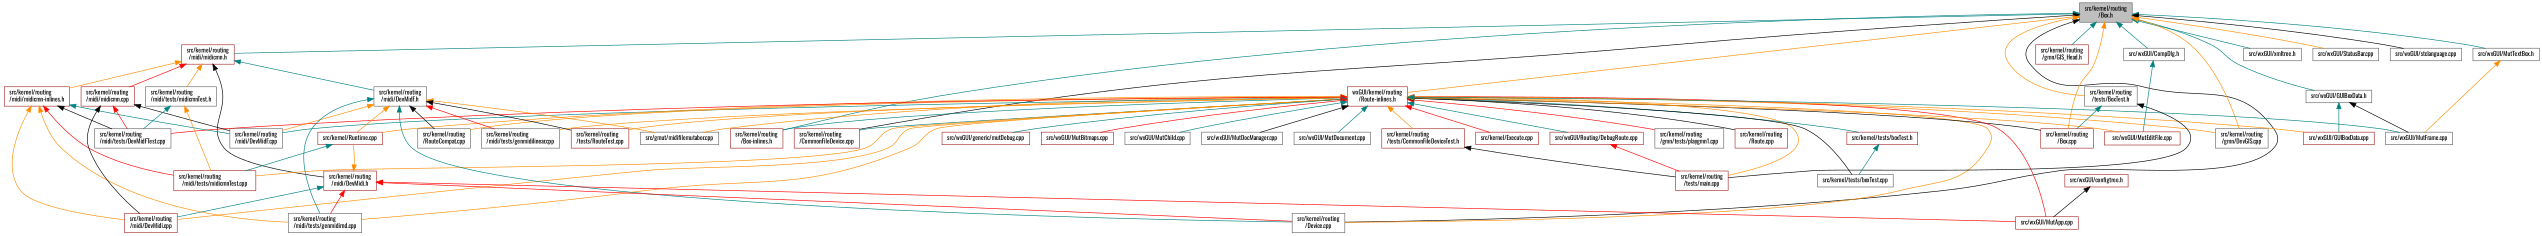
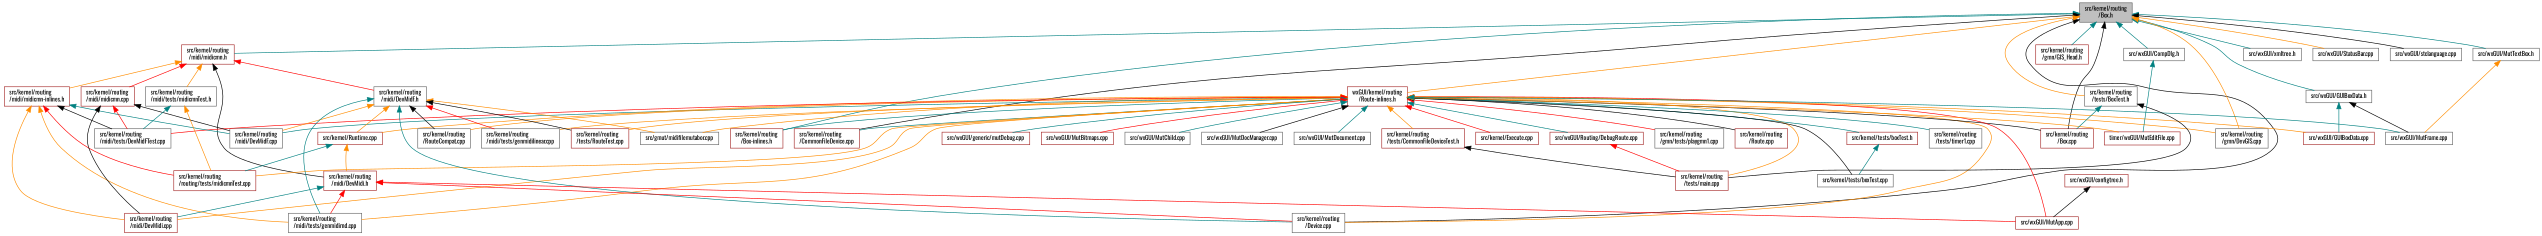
edge "src/kernel/routing /midi/DevMidF.h" -> "src/kernel/routing /midi/midicmn.h": color teal -> red
edge "src/kernel/routing /Box.cpp" -> "src/kernel/routing /Box.h": color darkorange -> black
node "src/kernel/routing /tests/timer1.cpp": added
node "src/wxGUI/MutEditFile.cpp": label "src/wxGUI/MutEditFile.cpp" -> "timer/wxGUI/MutEditFile.cpp"
edge "src/kernel/Runtime.cpp" -> "src/kernel/routing /midi/DevMidi.h": reversed
node "src/kernel/routing /midi/tests/midicmnTest.cpp": label "src/kernel/routing /midi/tests/midicmnTest.cpp" -> "src/kernel/routing /routing/tests/midicmnTest.cpp"
